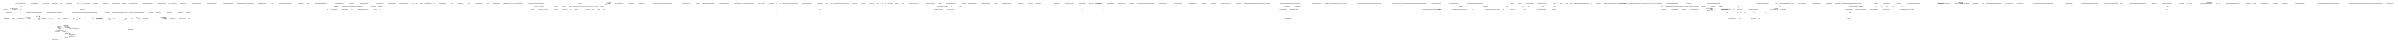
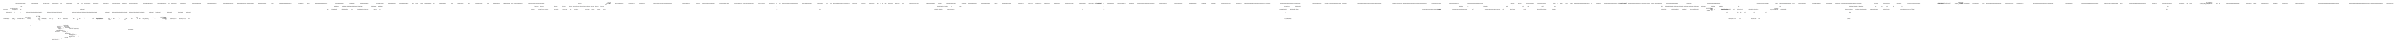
node "Entry HangFire.JobDispatcherPool.Process(string)": added
